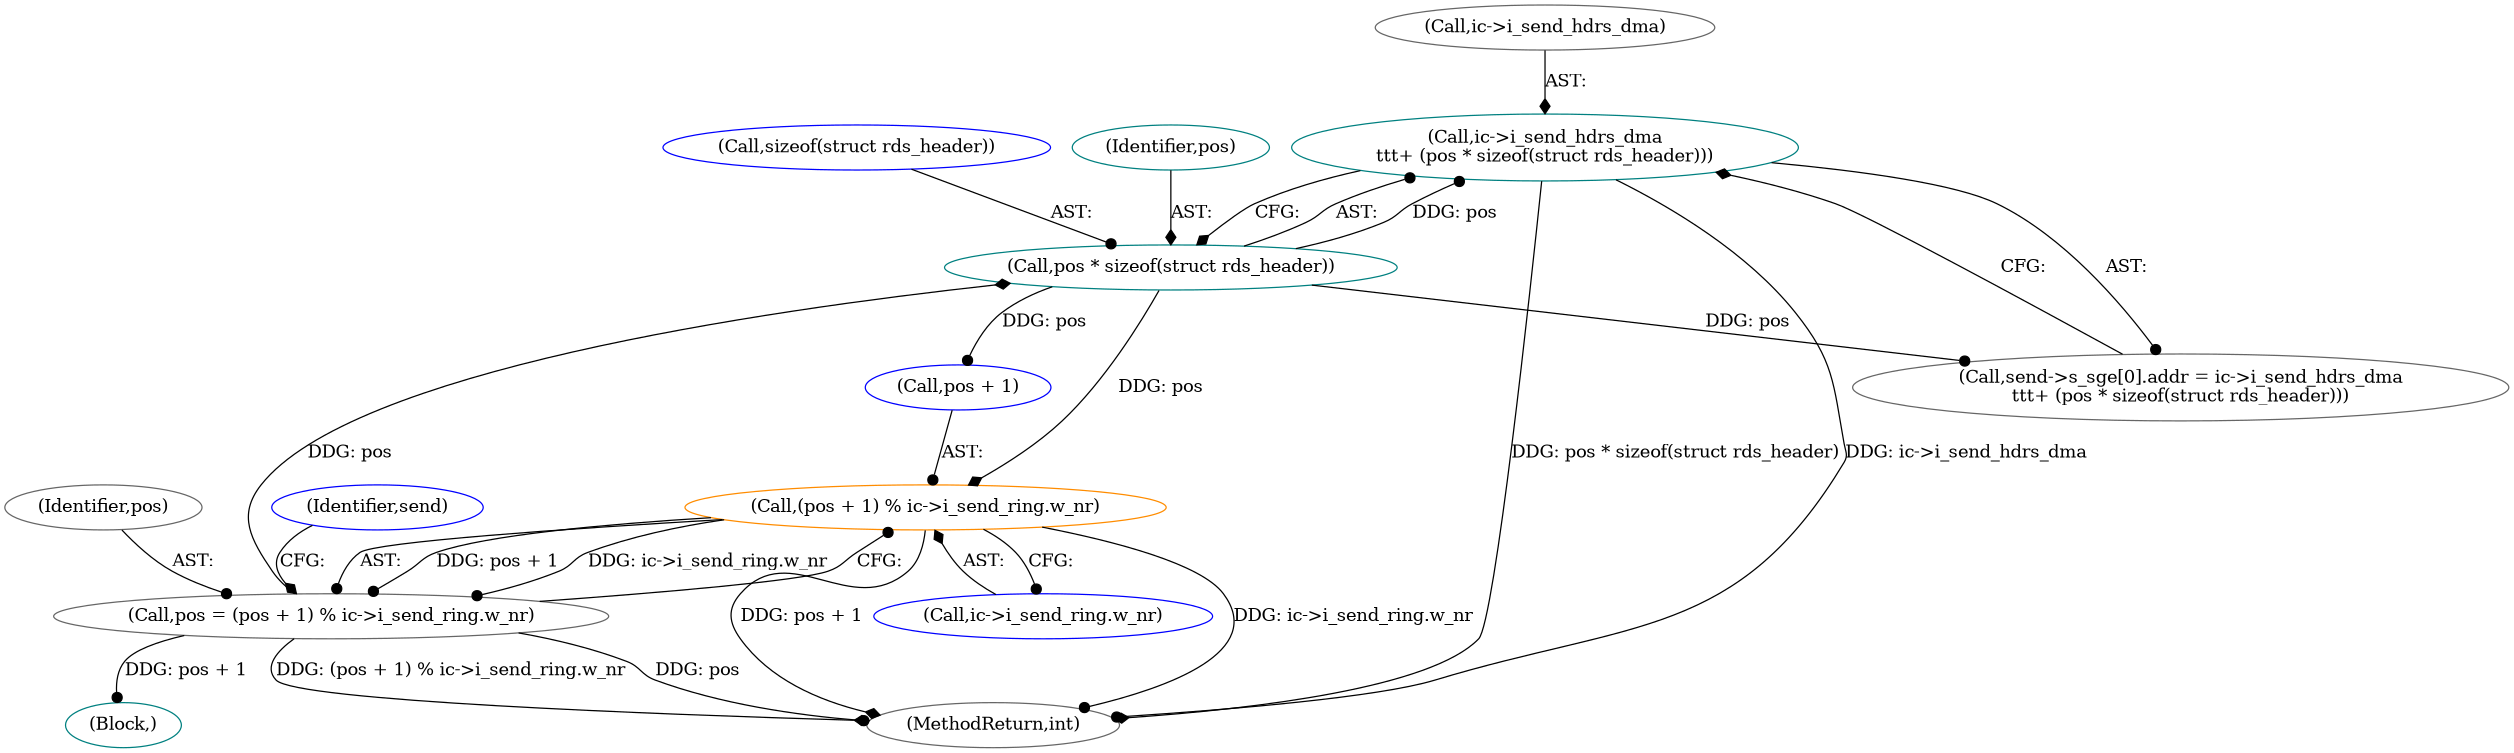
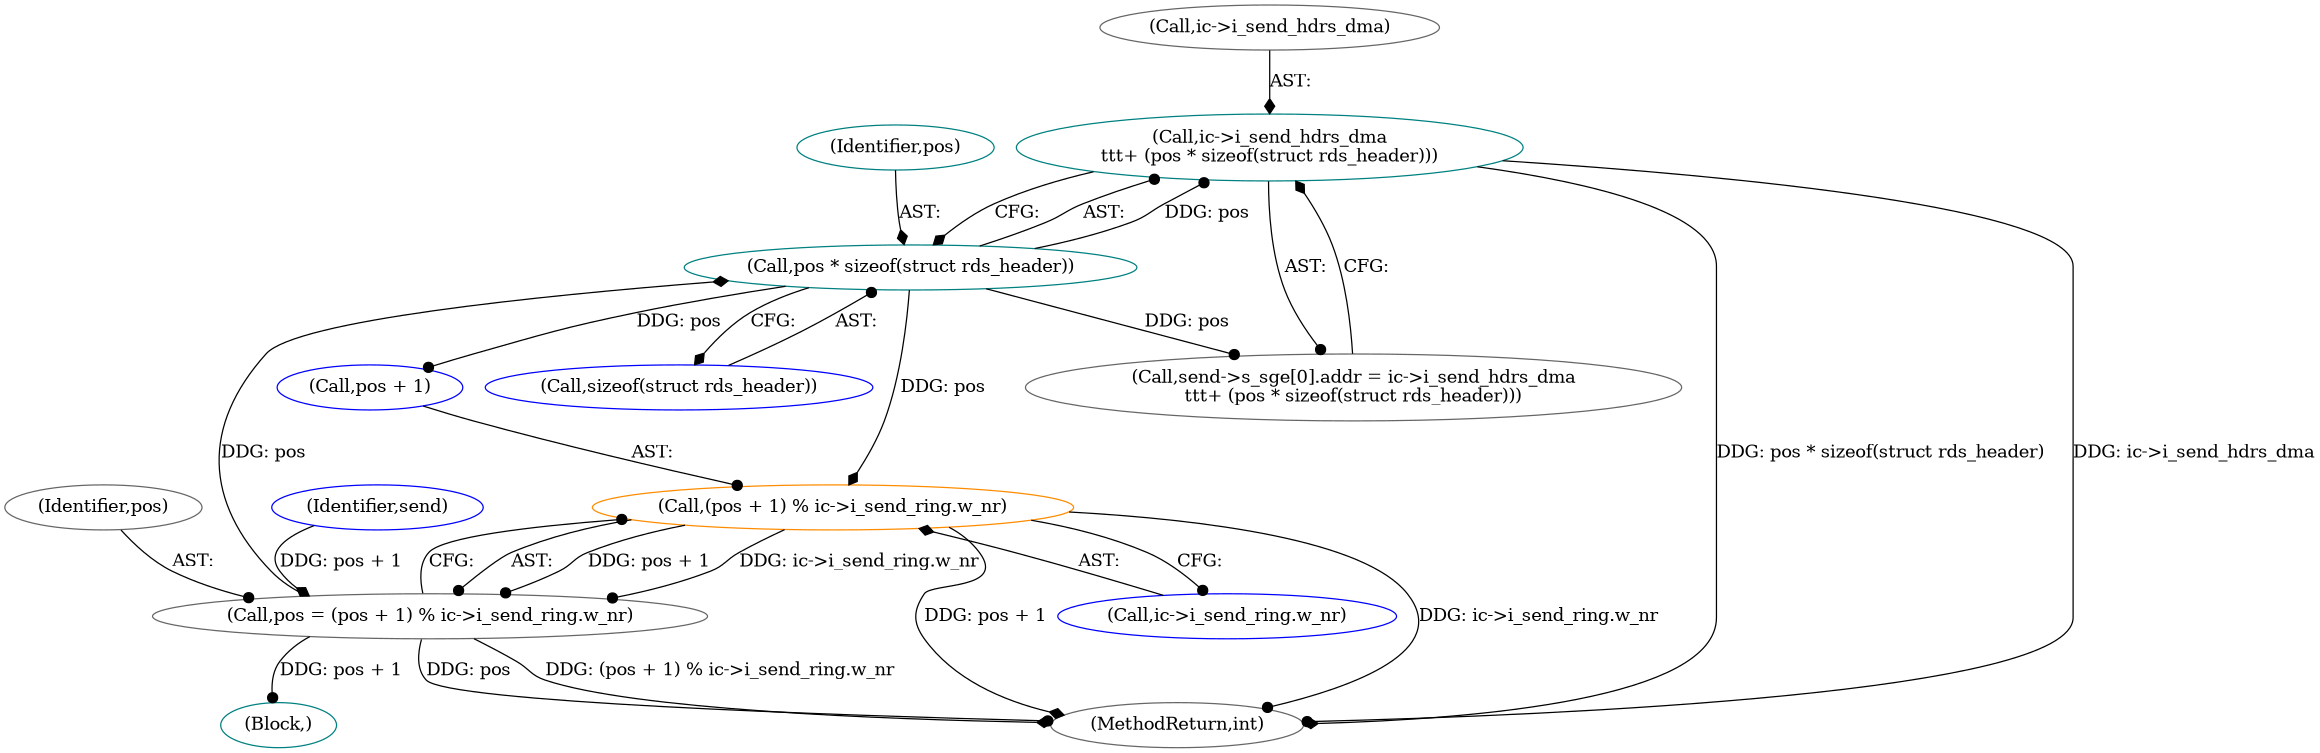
edge "(Call,pos * sizeof(struct rds_header))" -> "(Call,sizeof(struct rds_header))": added, label "CFG:"
edge "(Identifier,send)" -> "(Call,pos = (pos + 1) % ic->i_send_ring.w_nr)": label "CFG: " -> "DDG: pos + 1"
